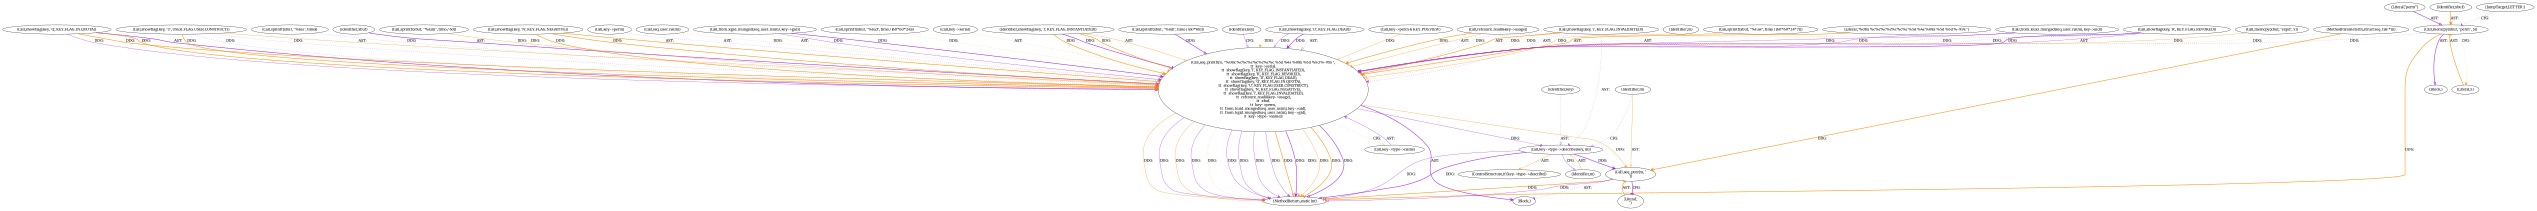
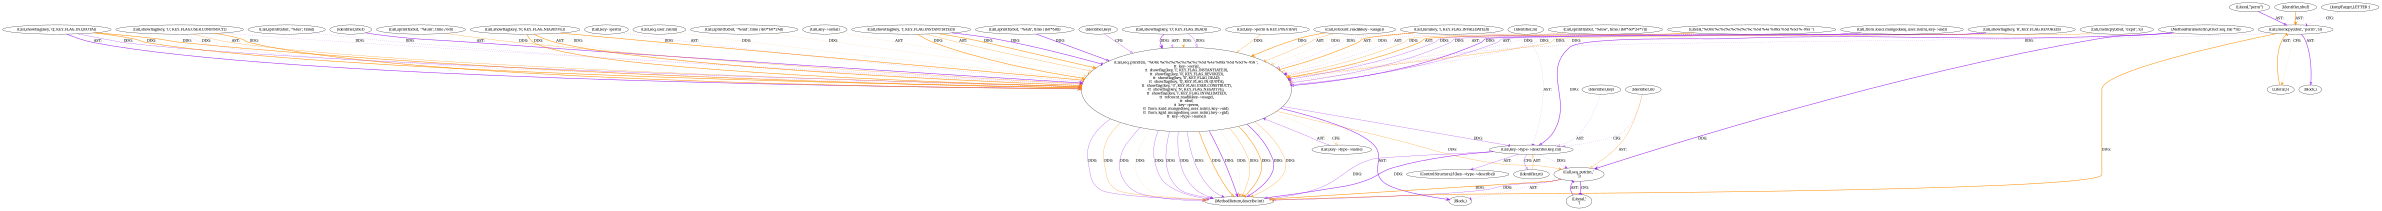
node "(Call,showflag(key, 'U', USER_FLAG_USER_CONSTRUCT))": label "(Call,showflag(key, 'U', USER_FLAG_USER_CONSTRUCT))" -> "(Call,showflag(key, 'U', KEY_FLAG_USER_CONSTRUCT))"
node "(Call,from_kgid_munged(seq_user_ns(m), key->gid))": removed
node "(Identifier,showflag(key, 'I', KEY_FLAG_INSTANTIATED))": label "(Identifier,showflag(key, 'I', KEY_FLAG_INSTANTIATED))" -> "(Call,showflag(key, 'I', KEY_FLAG_INSTANTIATED))"
node "(Call,showflag(key, 'i', KEY_FLAG_INVALIDATED))": label "(Call,showflag(key, 'i', KEY_FLAG_INVALIDATED))" -> "(Call,lum(key, 'i', KEY_FLAG_INVALIDATED))"
edge "(MethodParameterIn,struct seq_file *m)" -> "(Call,key->type->describe(key, m))": added, label "DDG:"
edge "(MethodParameterIn,struct seq_file *m)" -> "(Call,seq_putc(m, ' '))": color darkorange -> purple
edge "(Call,key->type->describe(key, m))" -> "(ControlStructure,if (key->type->describe))": color darkorange -> purple
edge "(Call,key->type->describe(key, m))" -> "(Call,seq_putc(m, ' '))": style bold -> dotted
edge "(Literal,' ')" -> "(Call,seq_putc(m, ' '))": color darkorange -> purple
node "(MethodReturn,static int)": label "(MethodReturn,static int)" -> "(MethodReturn,describe int)"
